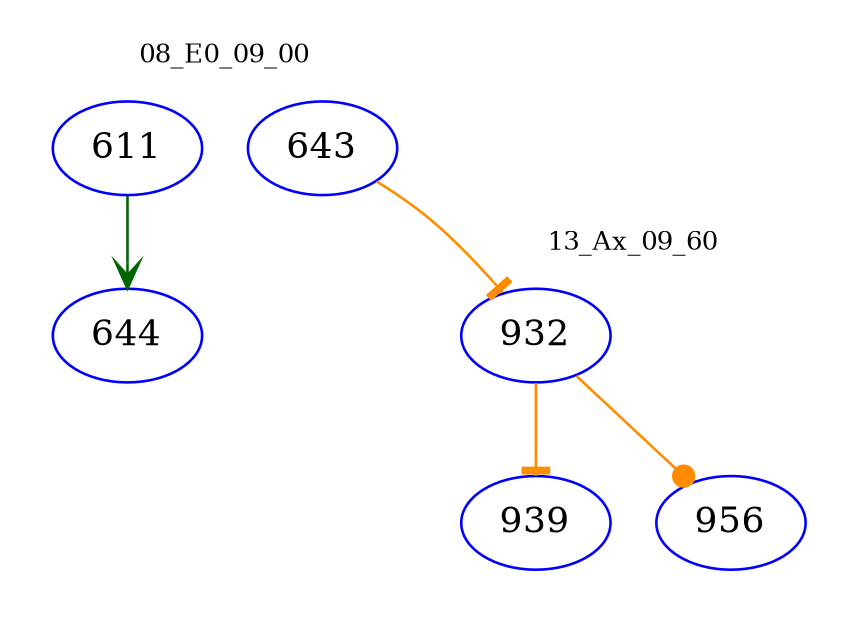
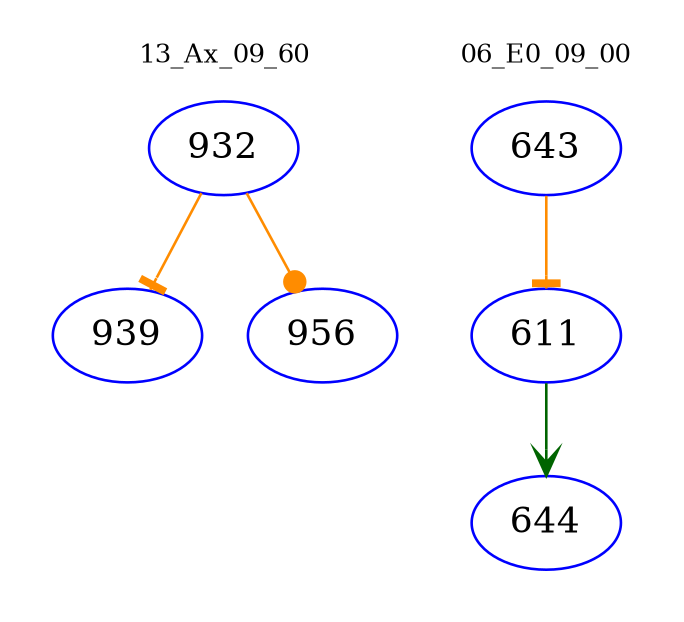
cluster "08_E0_09_00": label "08_E0_09_00" -> "06_E0_09_00"
edge "643" -> "932": now "643" -> "611"
